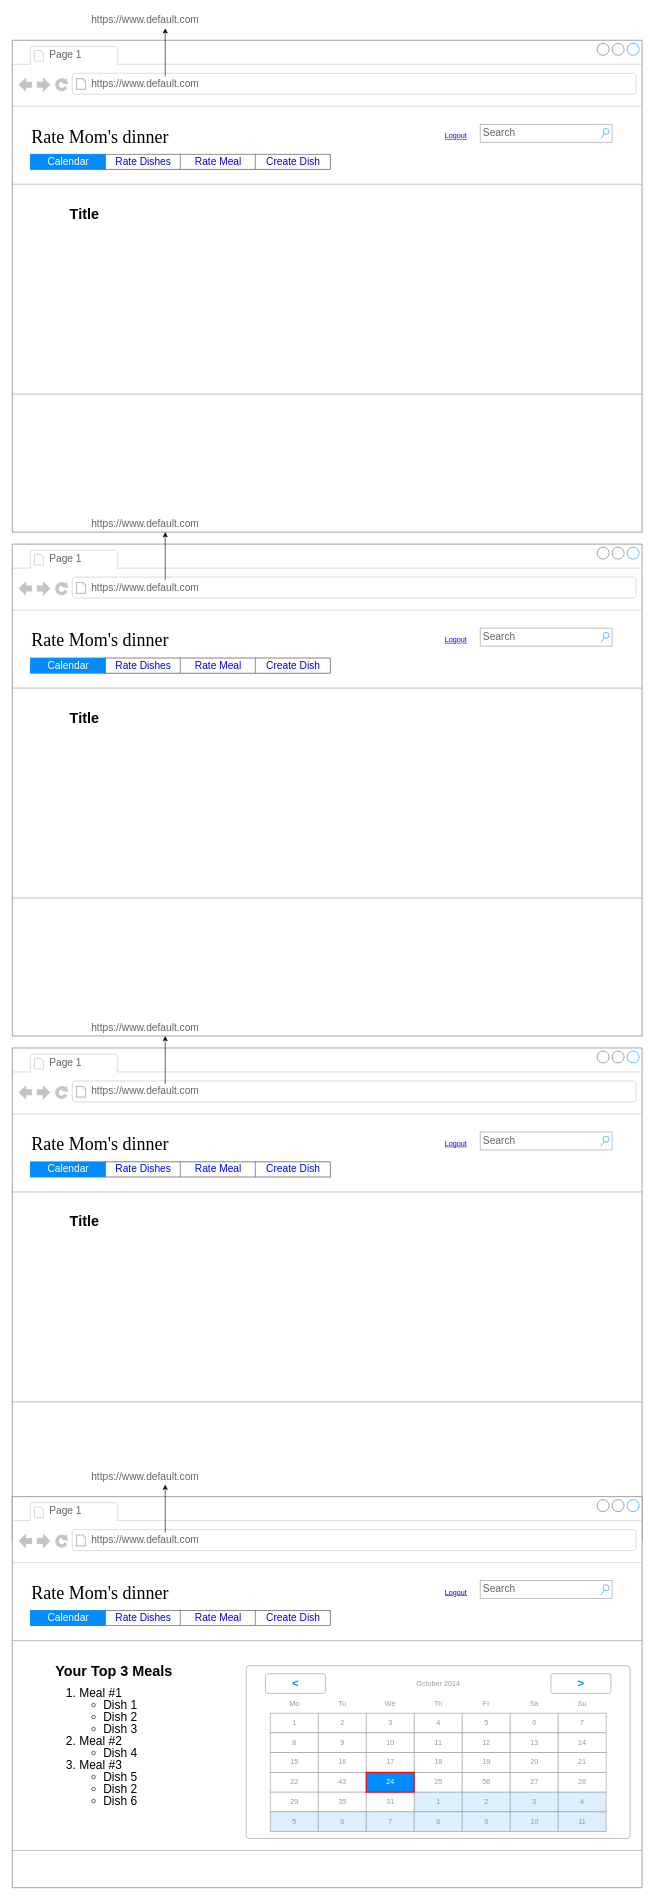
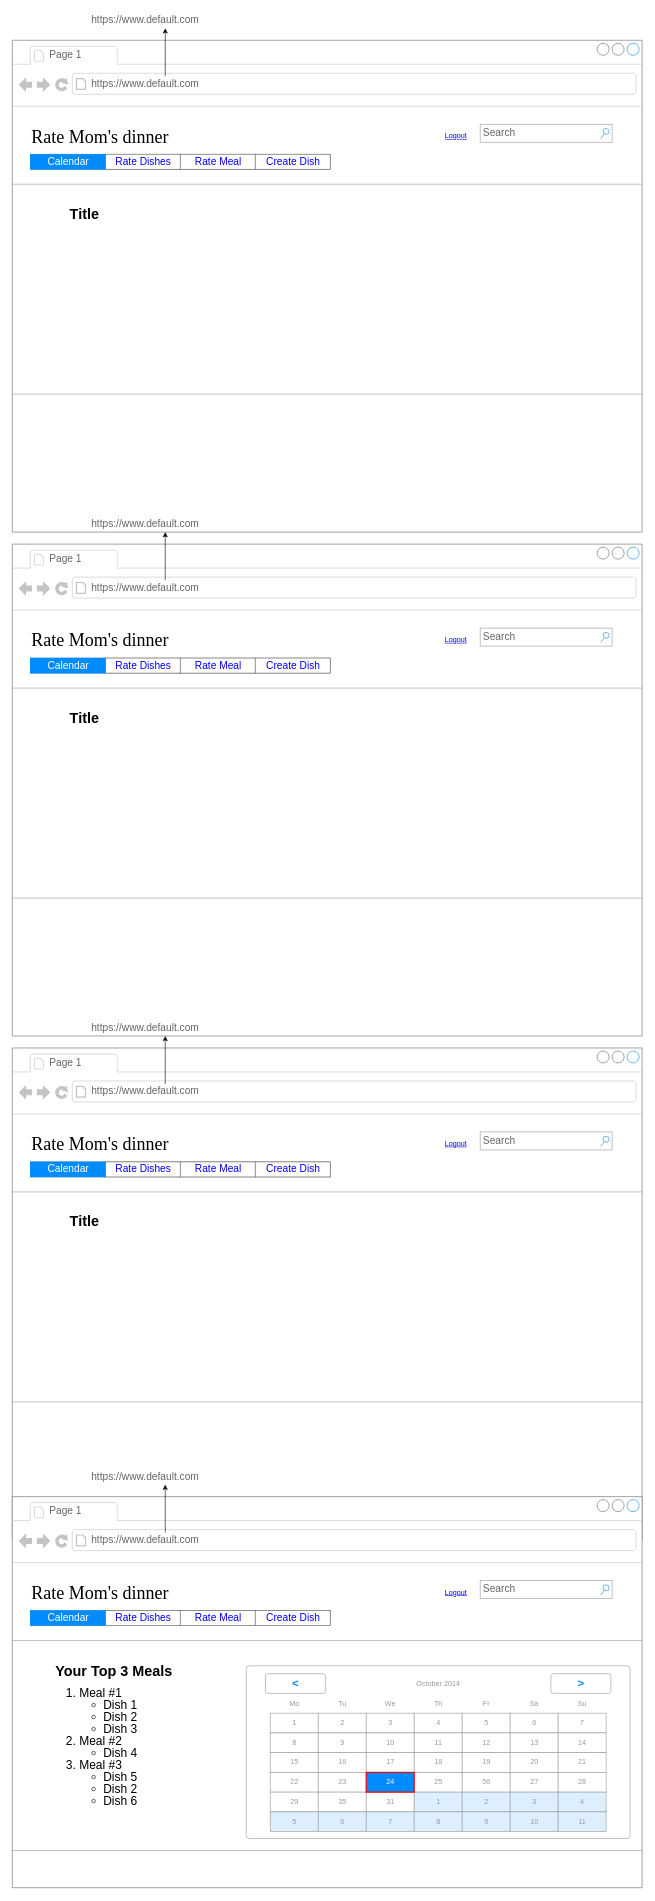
node "43": label "43" -> "23"
